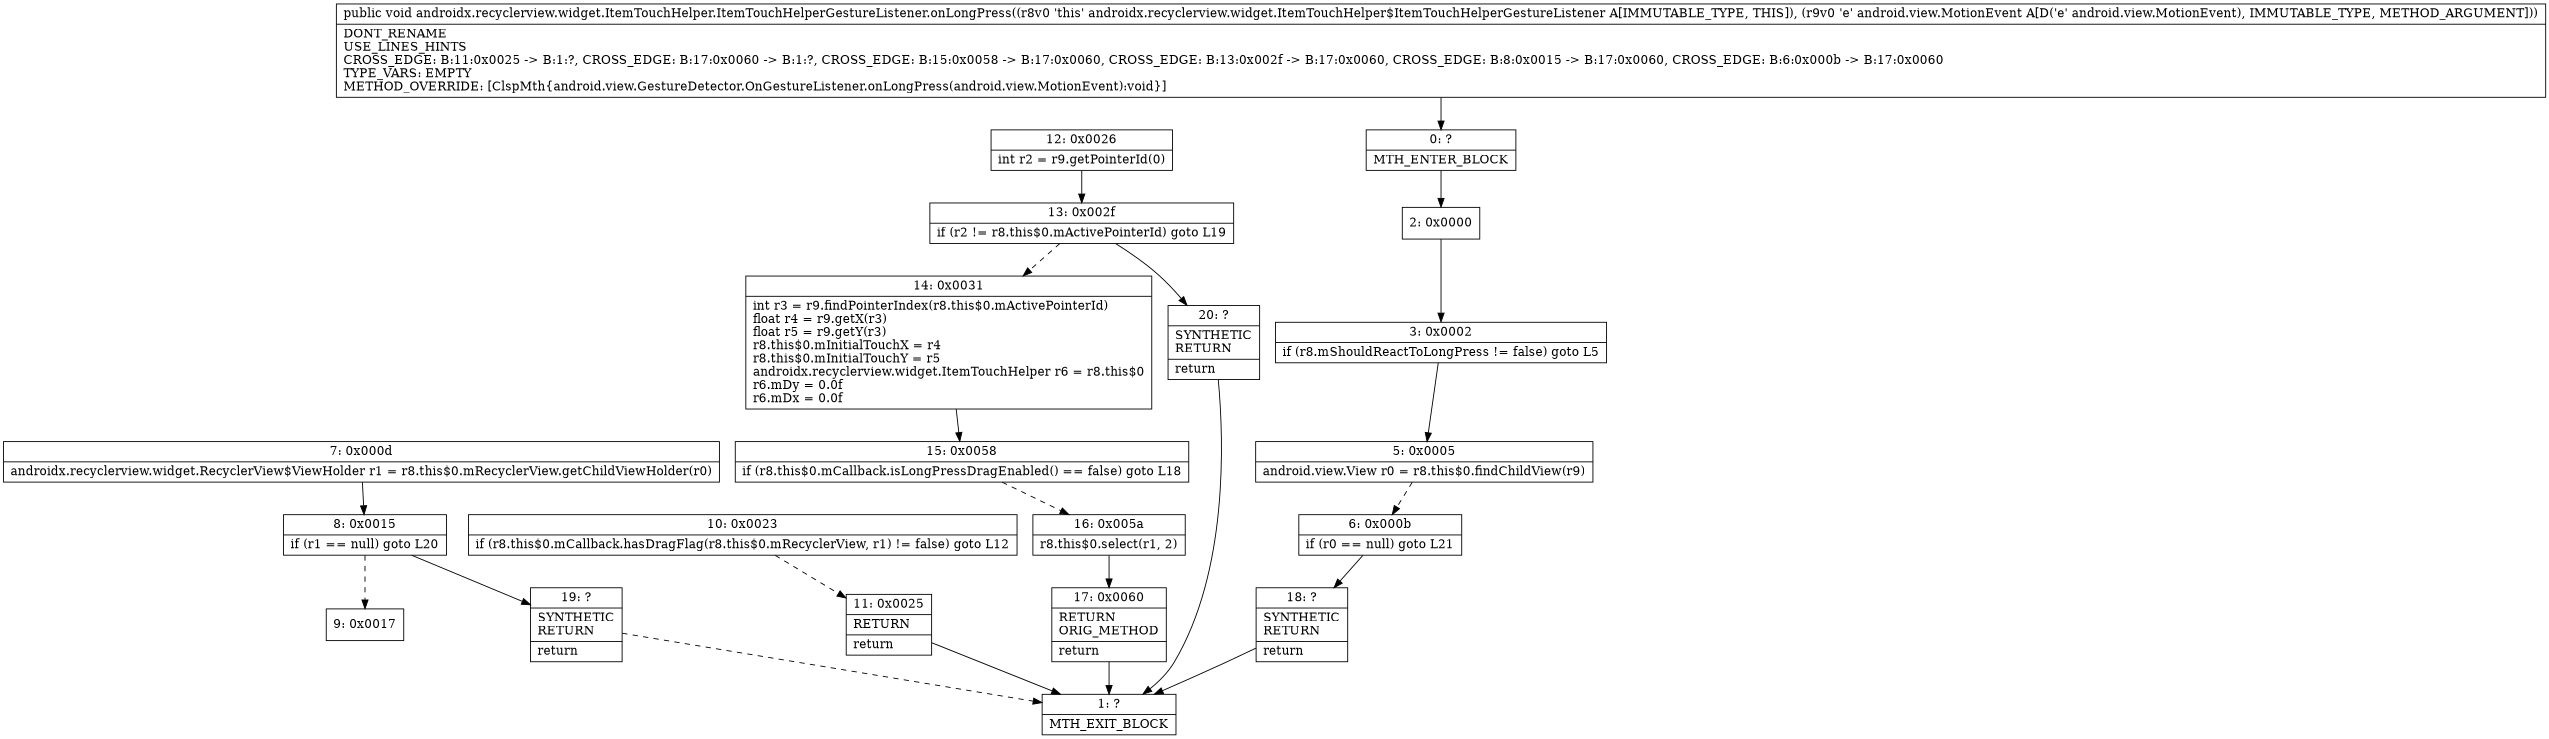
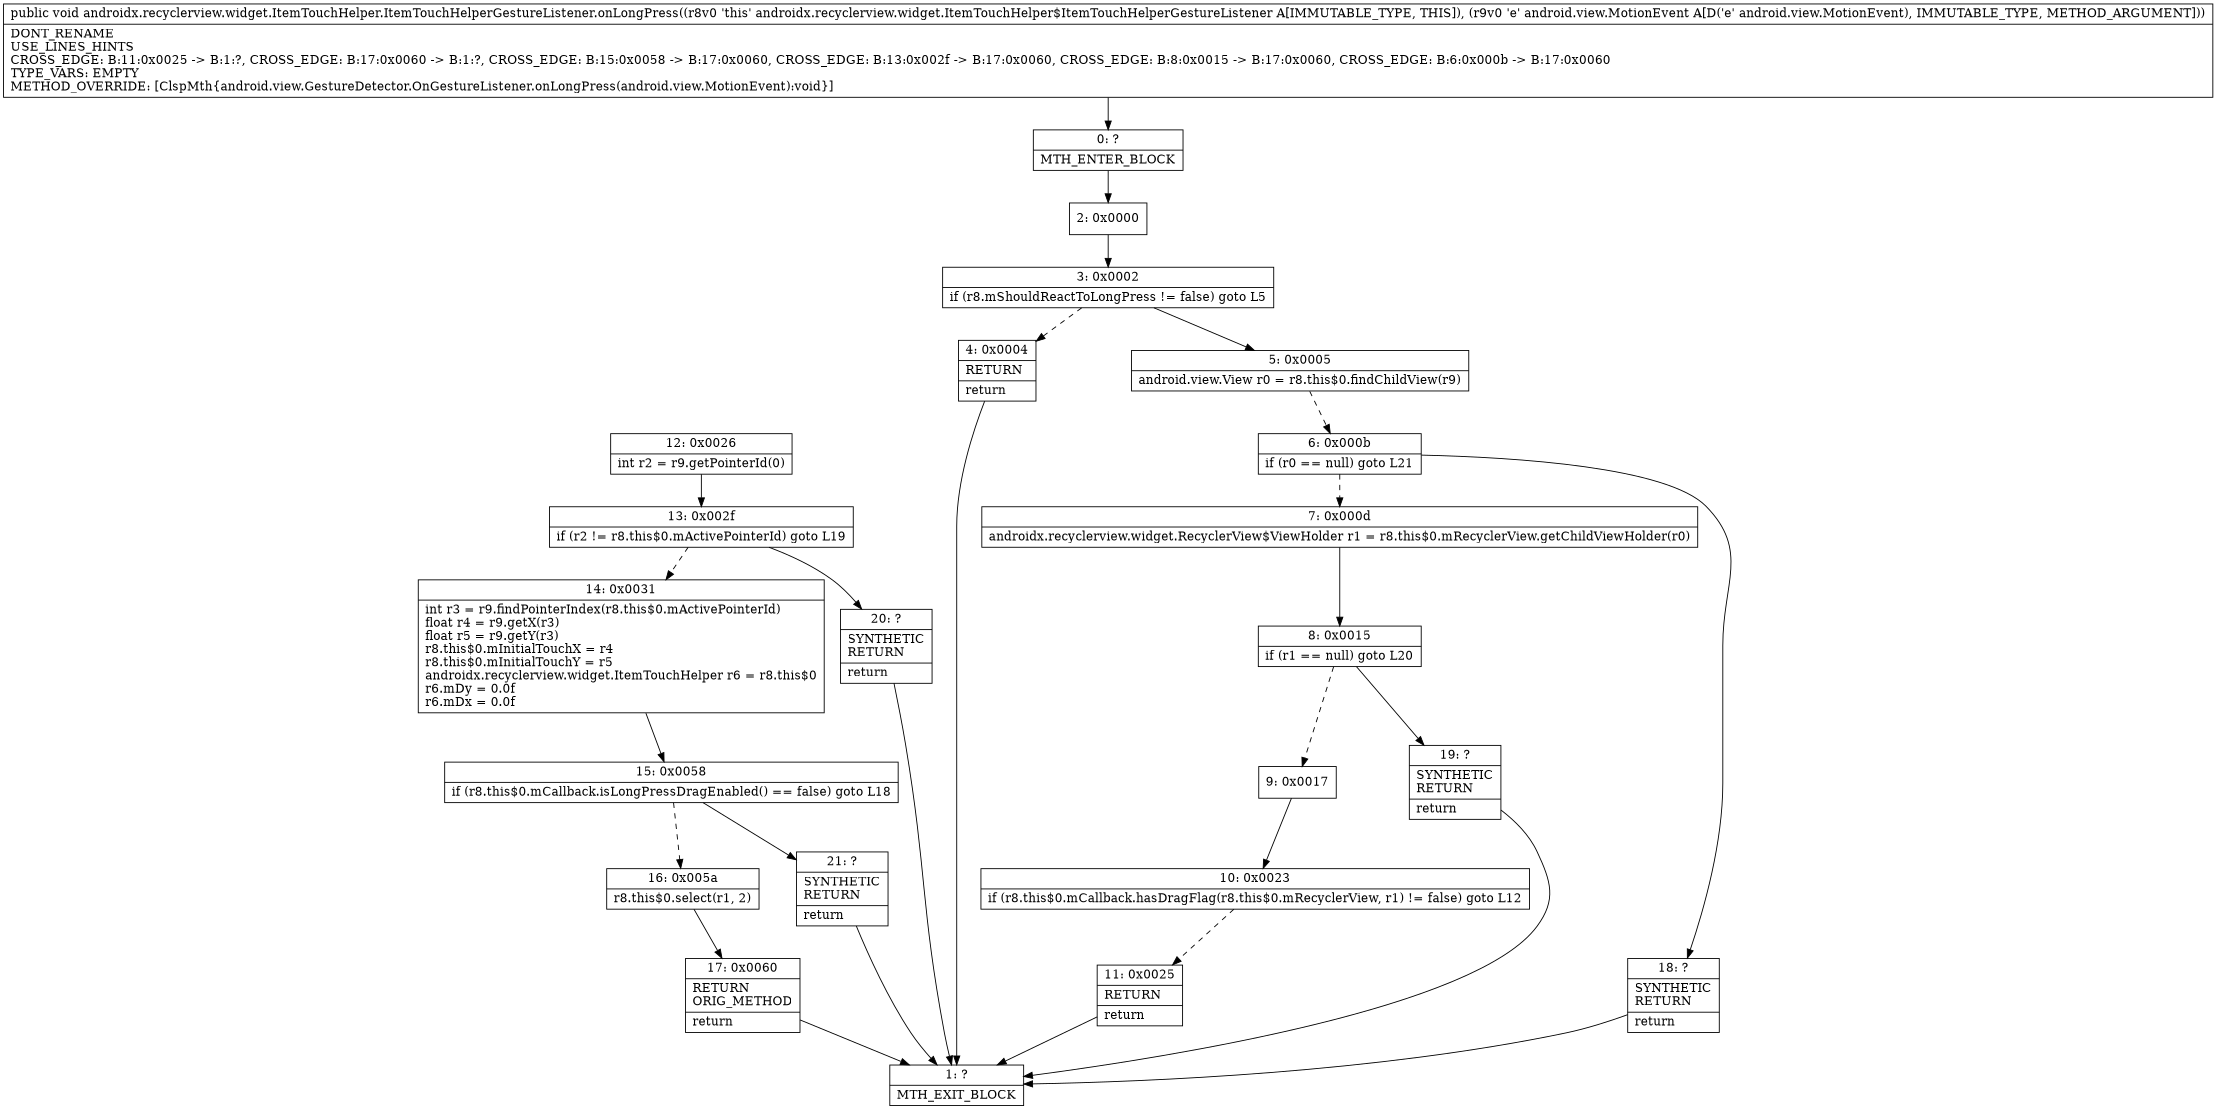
node "4: 0x0004": added
edge "6: 0x000b" -> "7: 0x000d": added
edge "19: ?" -> "1: ?": style dashed -> solid
edge "9: 0x0017" -> "10: 0x0023": added
node "21: ?": added
